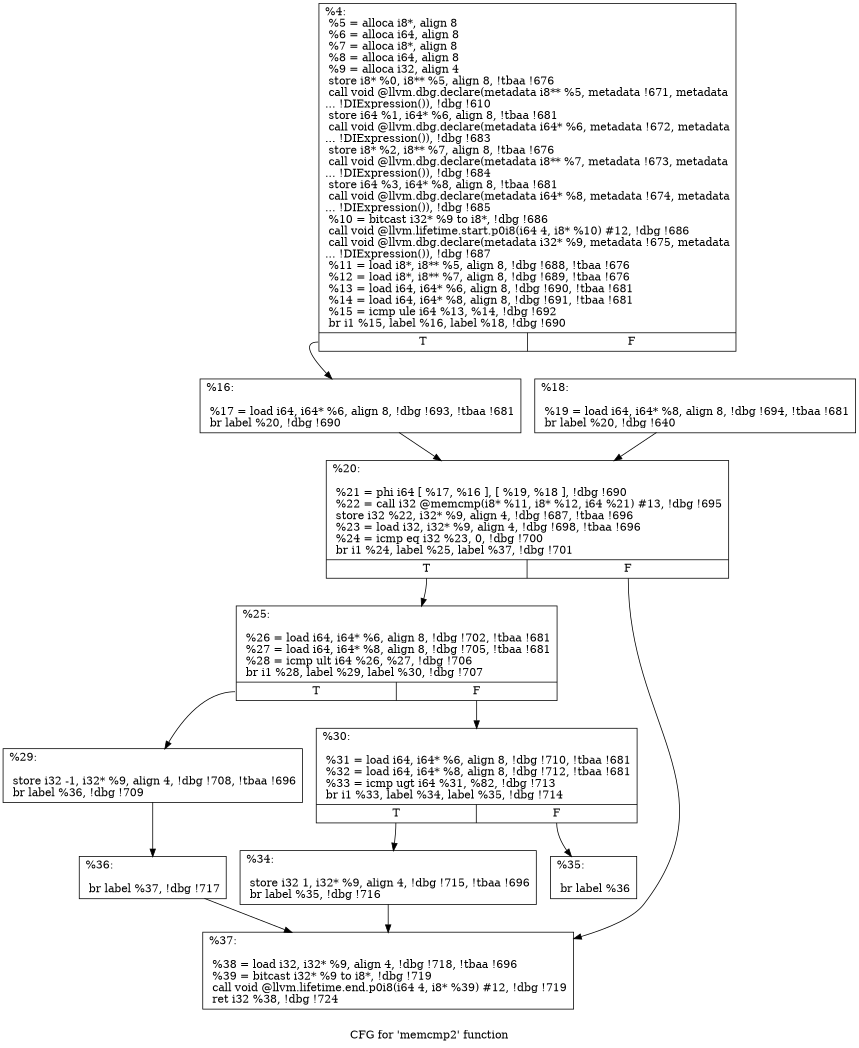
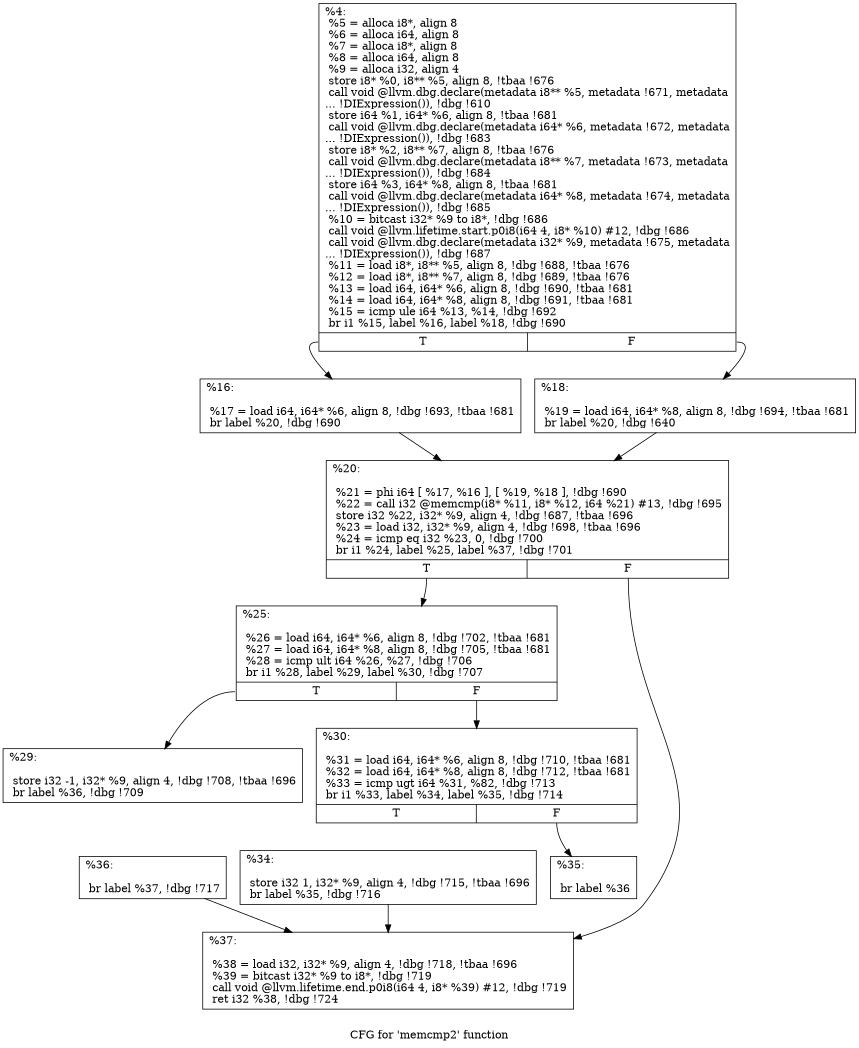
edge "%4:" -> "%18:": added
edge "%29:" -> "%36:": removed
edge "%30:" -> "%34:": removed
